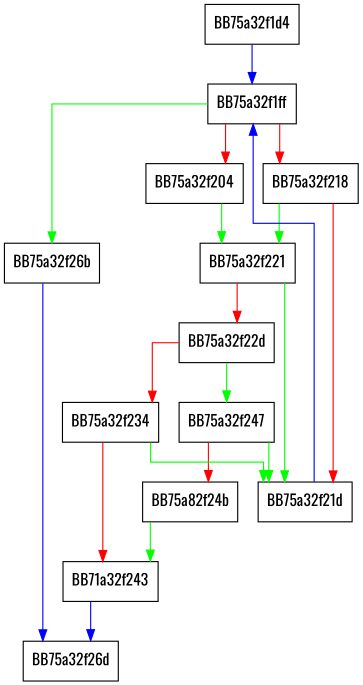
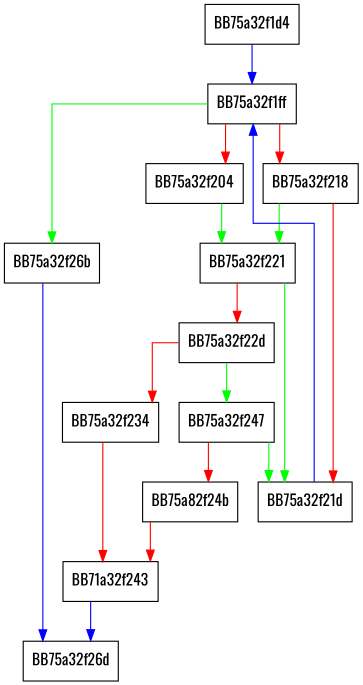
edge "BB75a32f234" -> "BB75a32f21d": removed
edge "BB75a82f24b" -> "BB71a32f243": color green -> red
